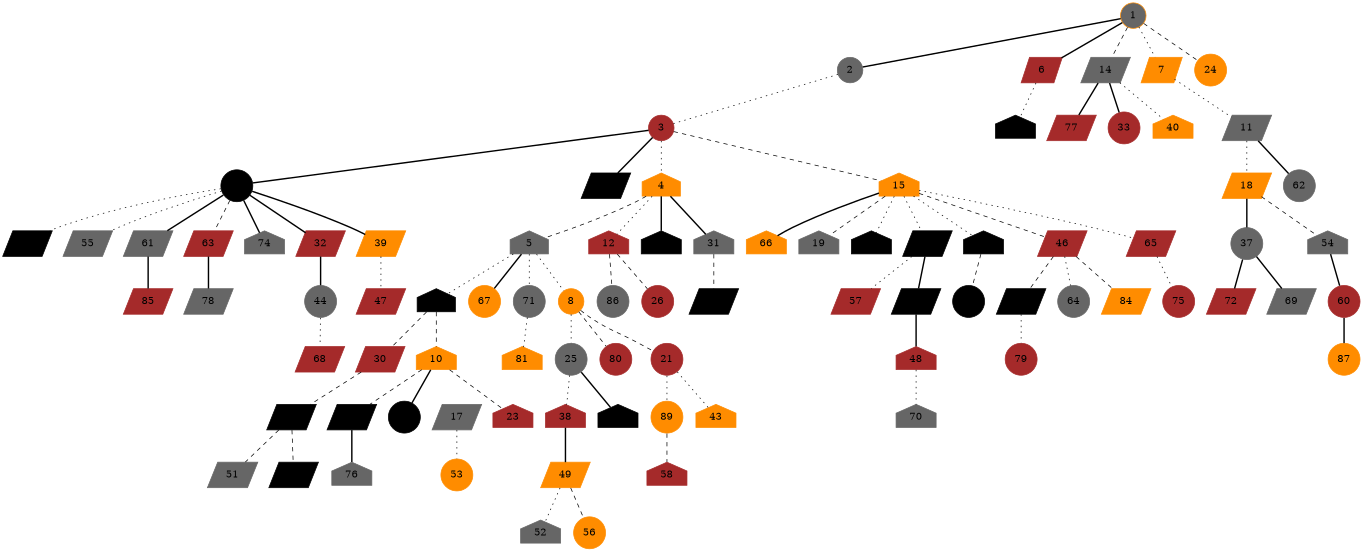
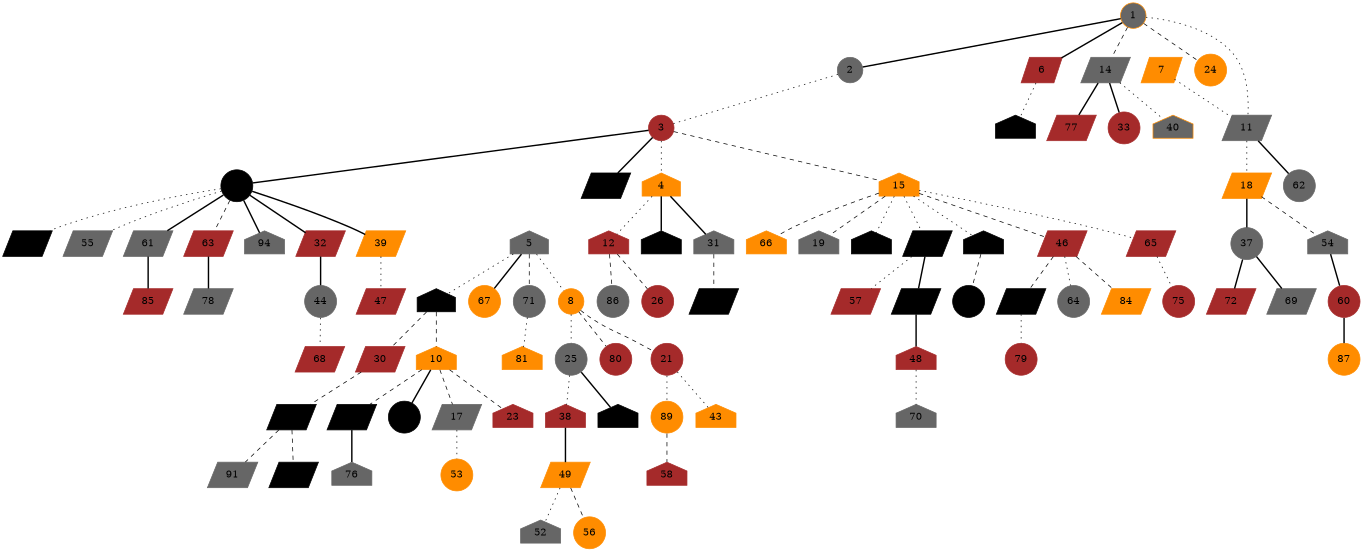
edge "1" -- "7": now "1" -- "11"
node "40": fillcolor darkorange -> gray40
edge "15" -- "66": style bold -> dashed
edge "4" -- "5": removed
node "74": label "74" -> "94"
edge "5" -- "71": style dotted -> dashed
edge "10" -- "17": added
node "51": label "51" -> "91"
